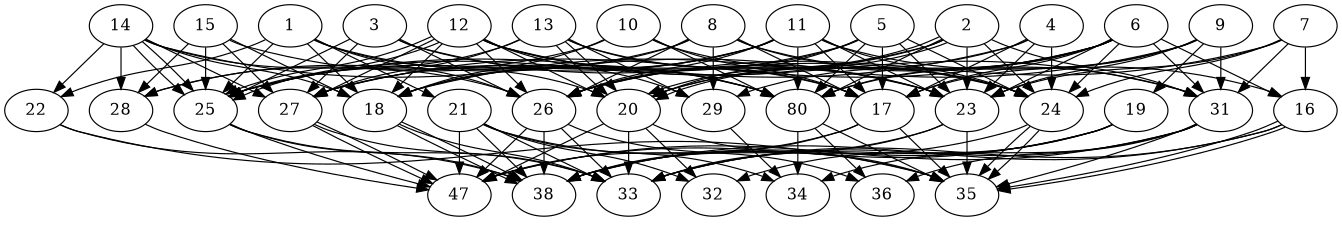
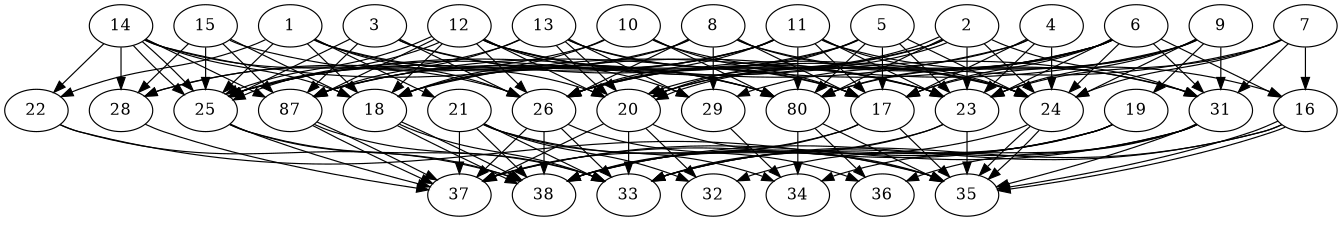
edge "9" -> "24": added
node "27": label "27" -> "87"
node "47": label "47" -> "37"
